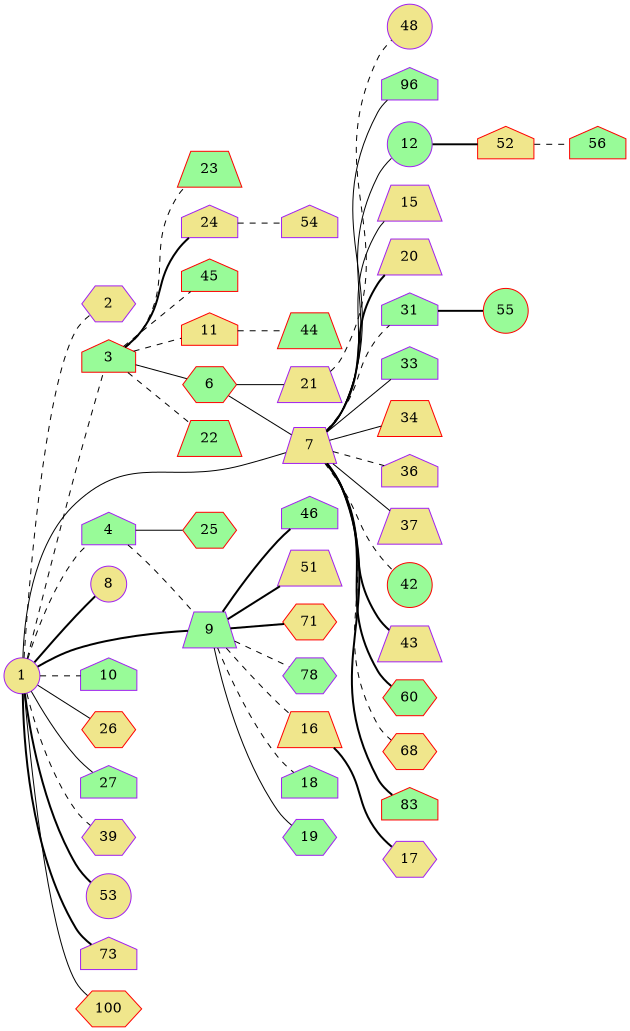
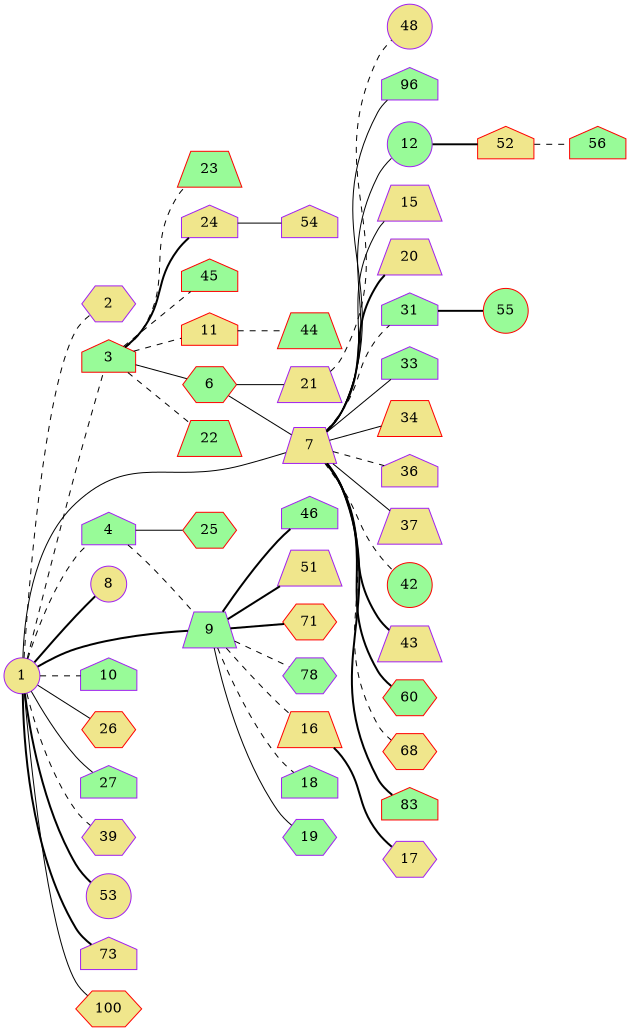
edge "24" -- "54": style dashed -> solid
